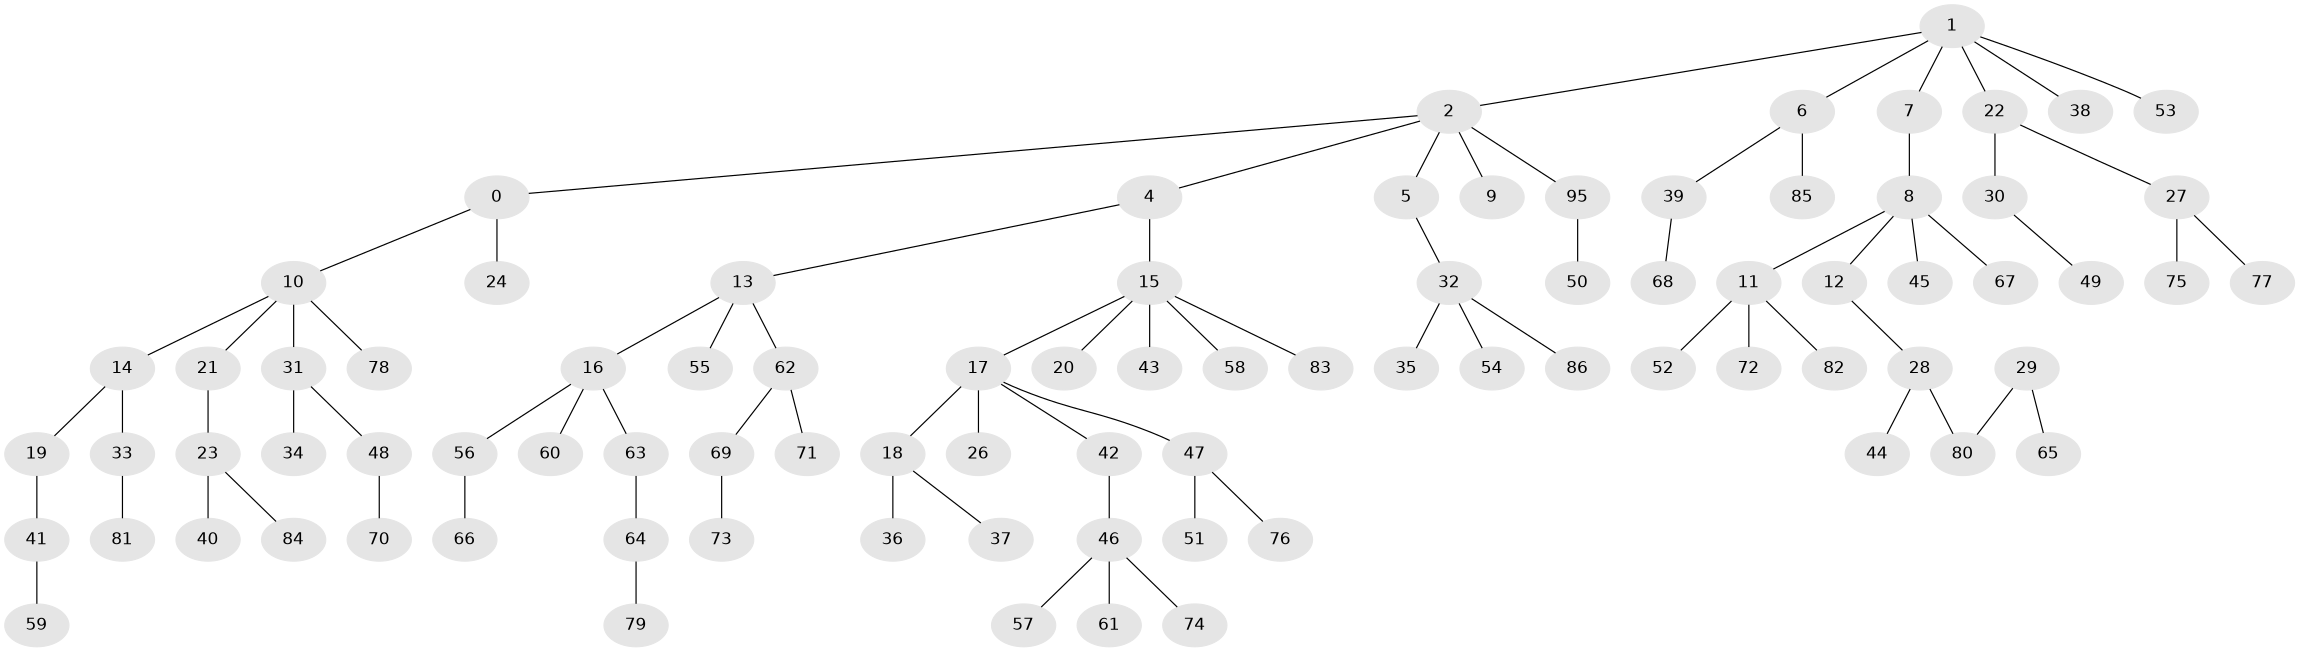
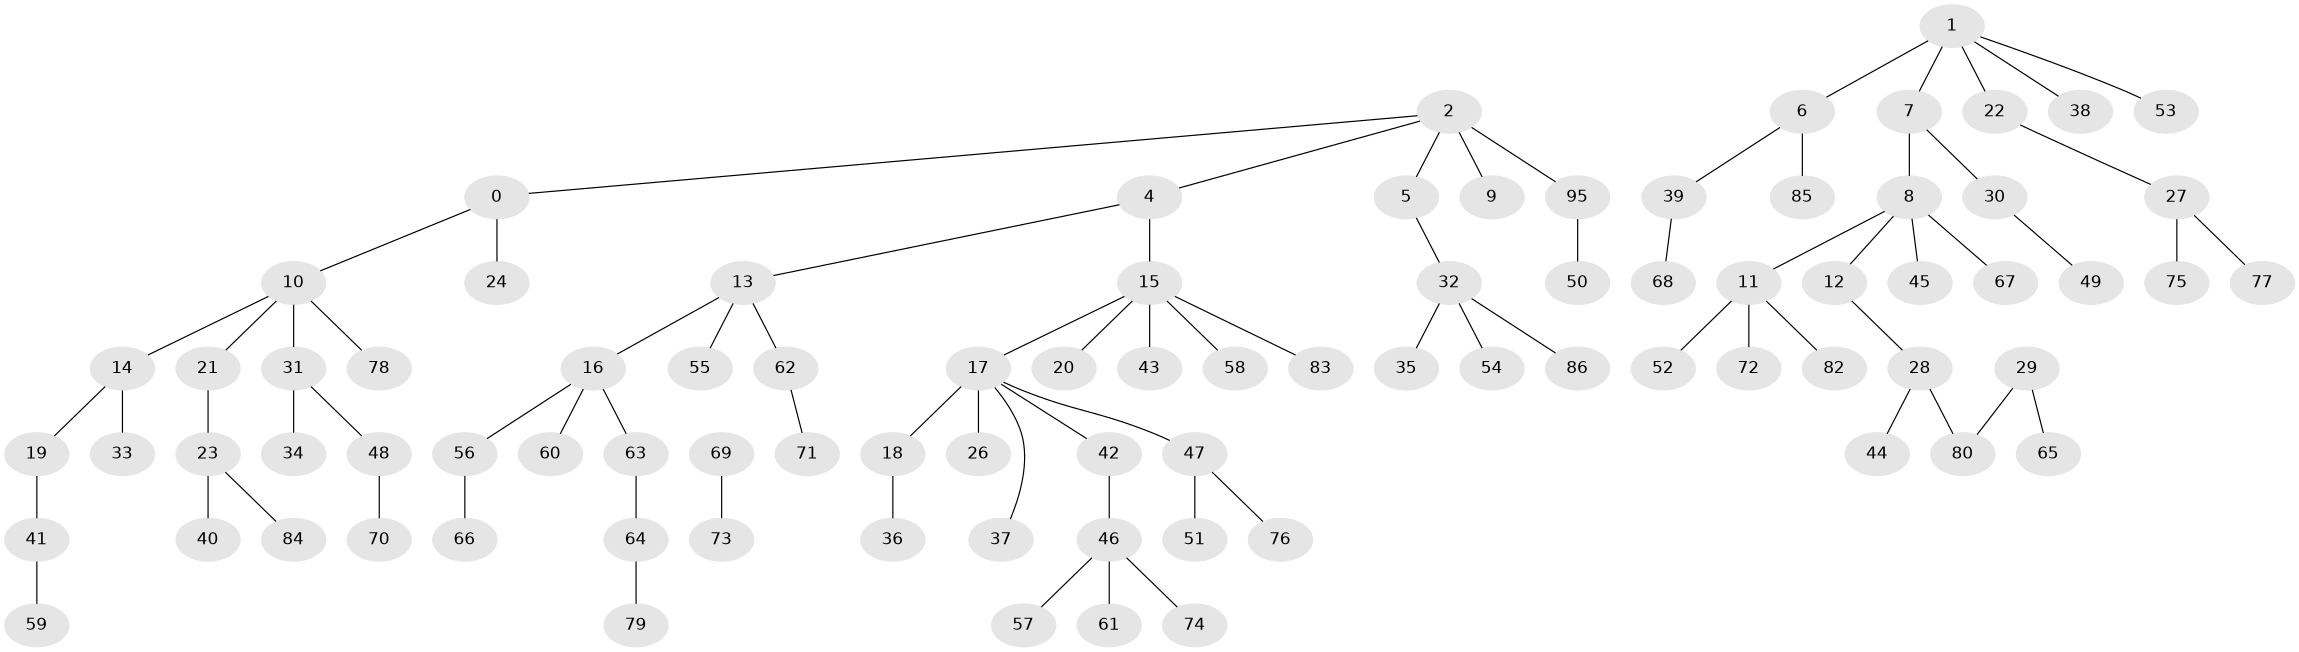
edge "1" -- "2": removed
edge "22" -- "30": now "7" -- "30"
edge "62" -- "69": removed
edge "18" -- "37": now "17" -- "37"
node "81": removed
